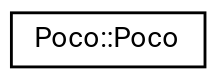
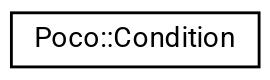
node "Poco::Poco": label "Poco::Poco" -> "Poco::Condition"
